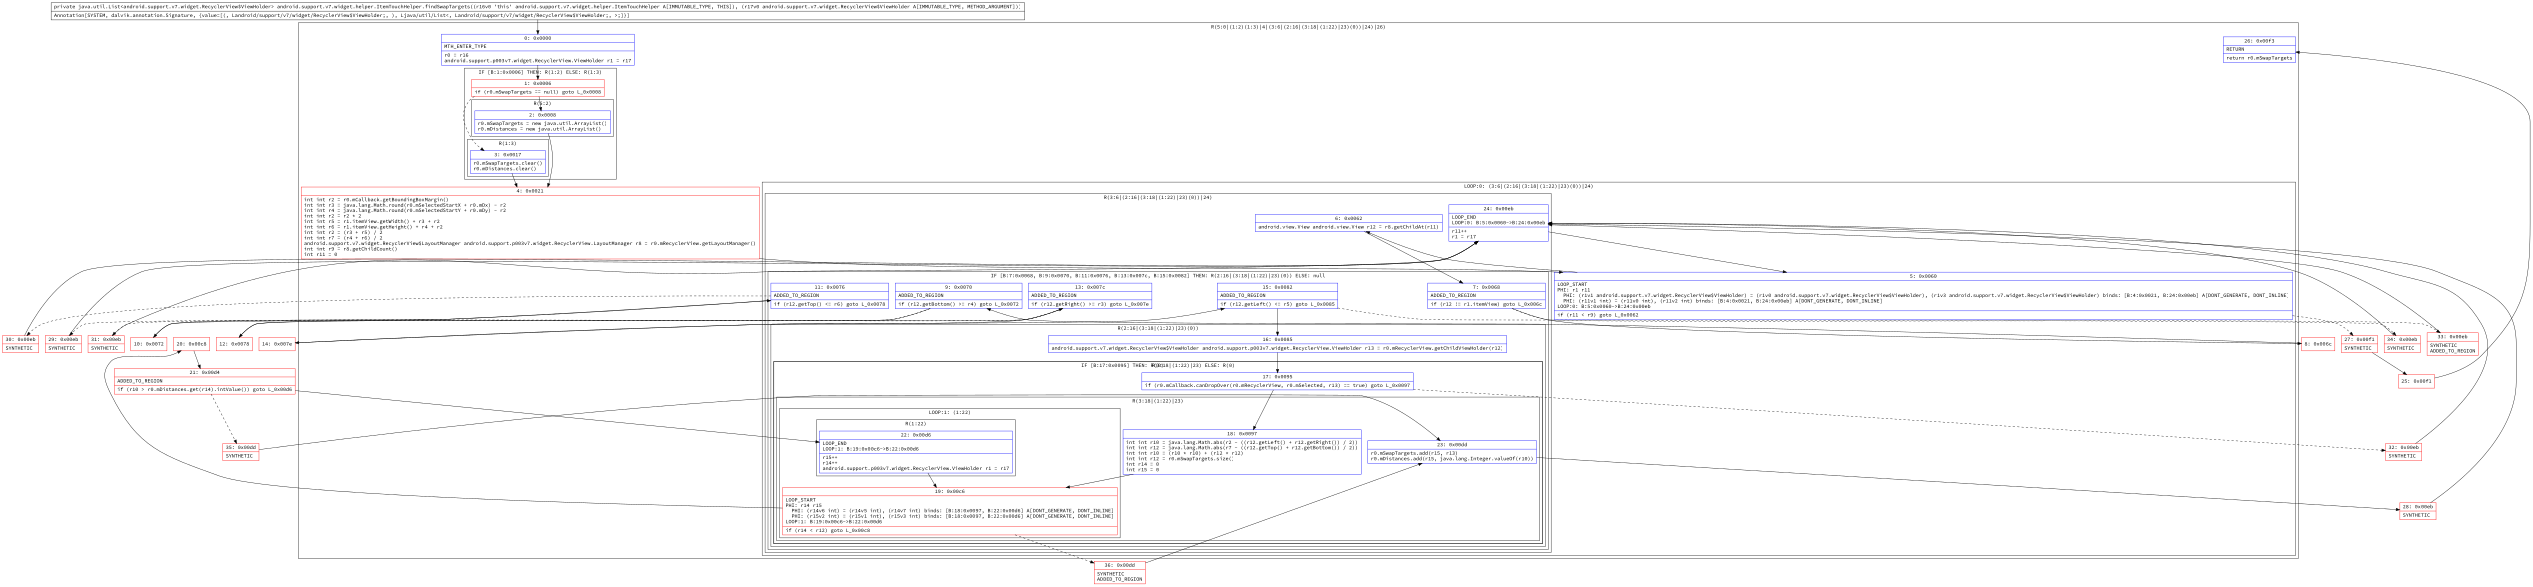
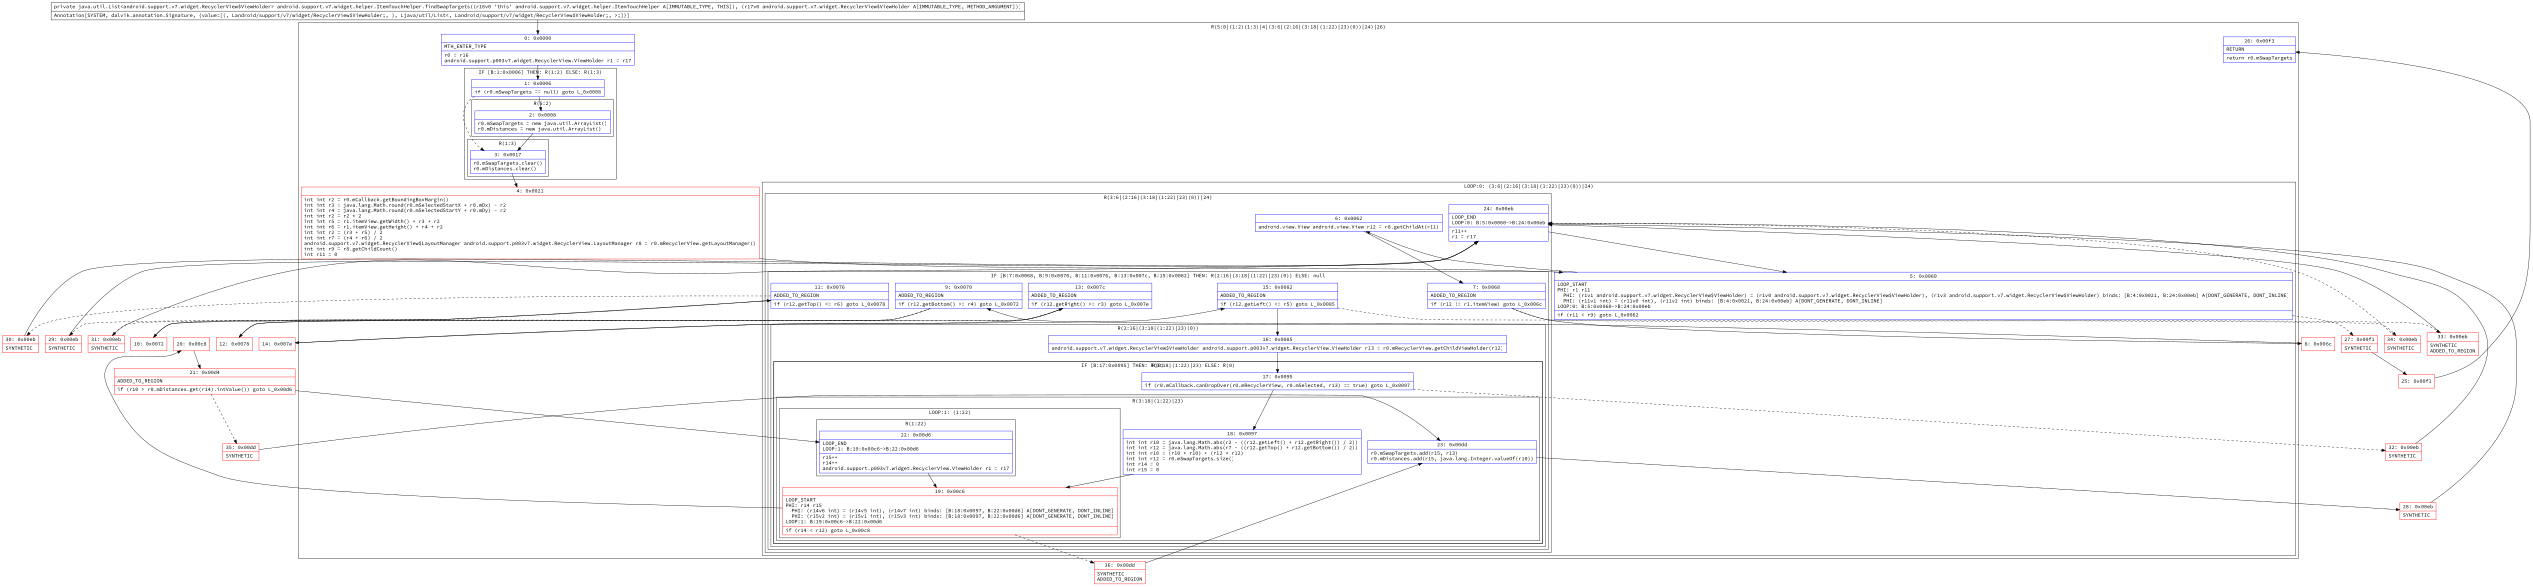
node "1: 0x0006": color red -> blue
edge "2: 0x0008" -> "4: 0x0021": now "2: 0x0008" -> "3: 0x0017"
edge "34: 0x00eb" -> "24: 0x00eb": style solid -> dashed
